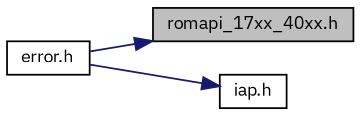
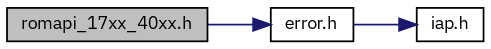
edge "error.h" -> "romapi_17xx_40xx.h": reversed
